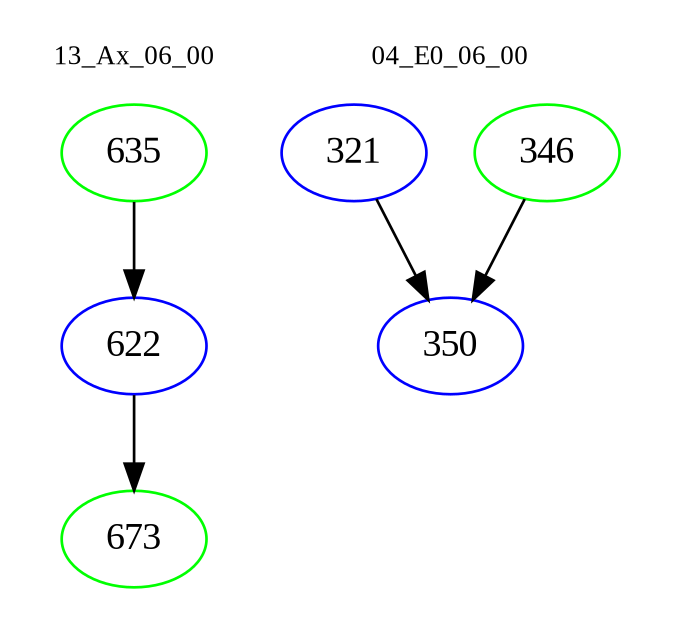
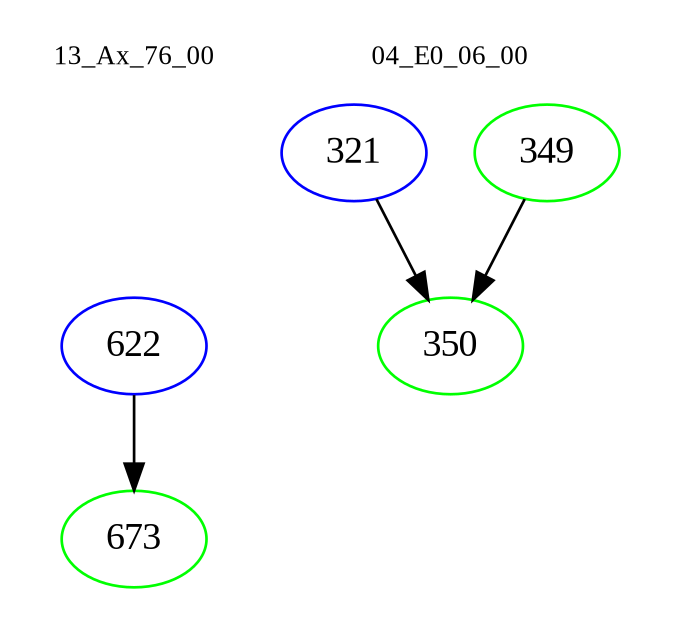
cluster "13_Ax_06_00": label "13_Ax_06_00" -> "13_Ax_76_00"
node "635": removed
node "346": label "346" -> "349"
node "350": color blue -> green
